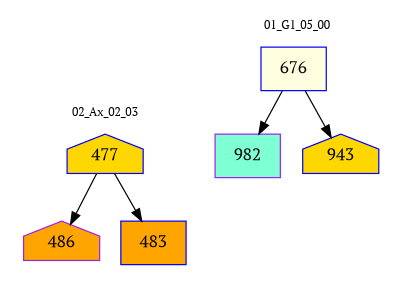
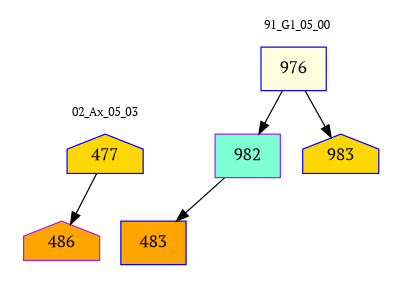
cluster "01_G1_05_00": label "01_G1_05_00" -> "91_G1_05_00"
node "676": label "676" -> "976"
cluster "02_Ax_02_03": label "02_Ax_02_03" -> "02_Ax_05_03"
node "943": label "943" -> "983"
edge "477" -> "483": now "982" -> "483"
